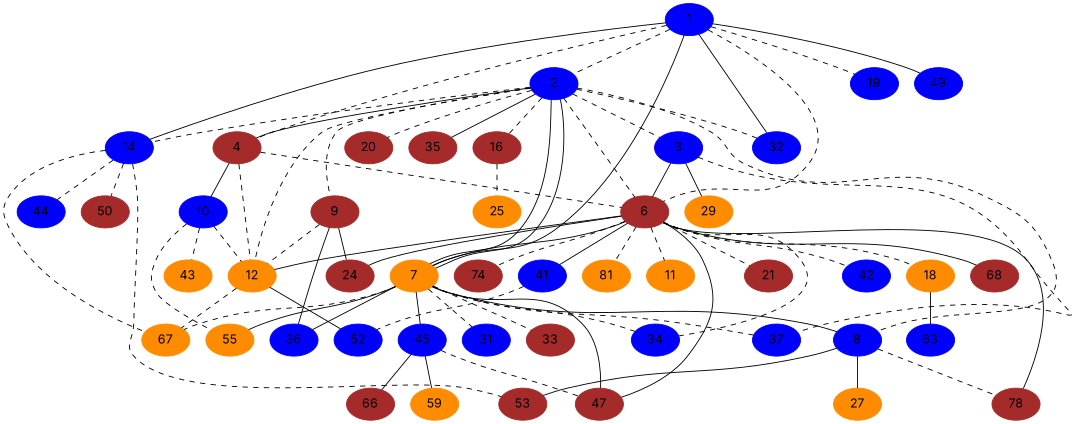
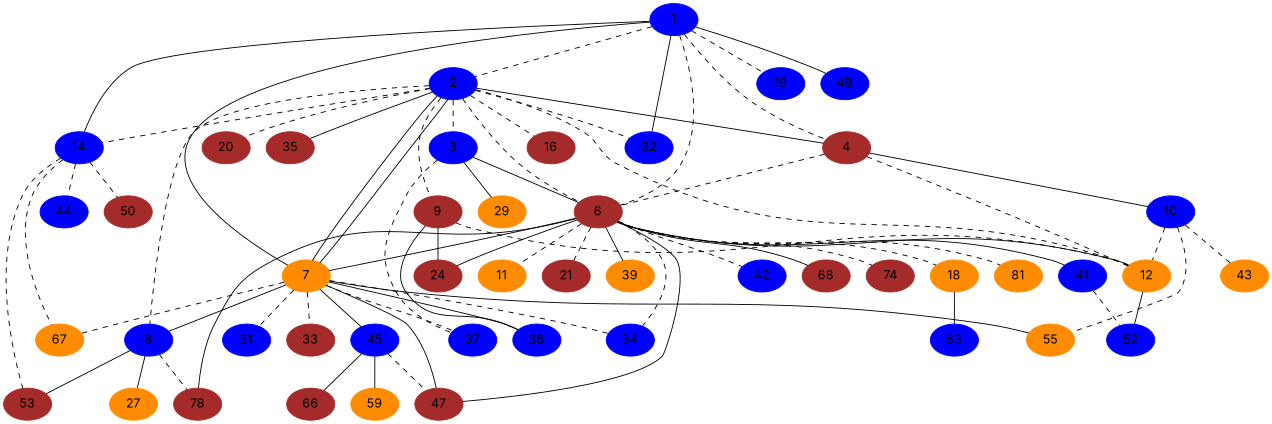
node "25": removed
node "39": added
edge "12" -- "67": removed
